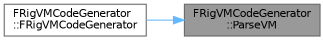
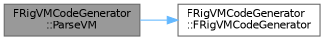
edge "FRigVMCodeGenerator ::FRigVMCodeGenerator" -> "FRigVMCodeGenerator ::ParseVM": reversed
